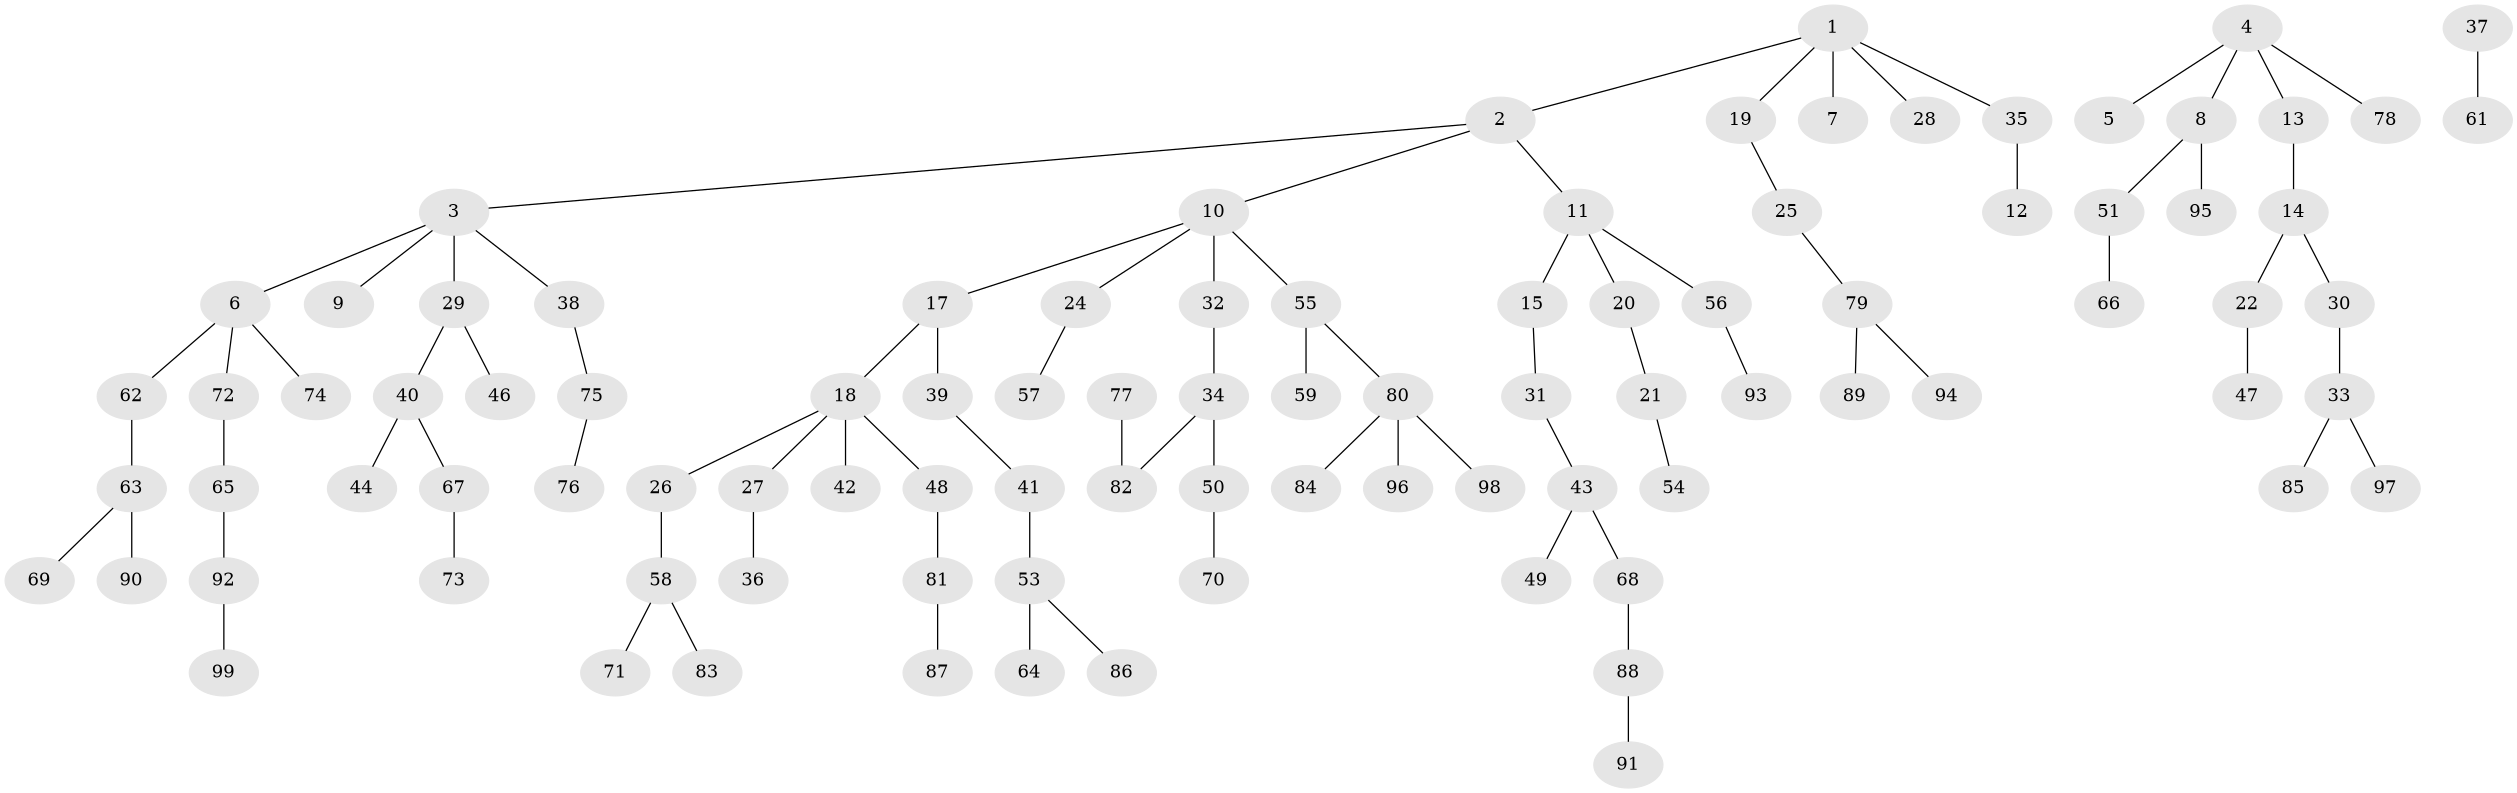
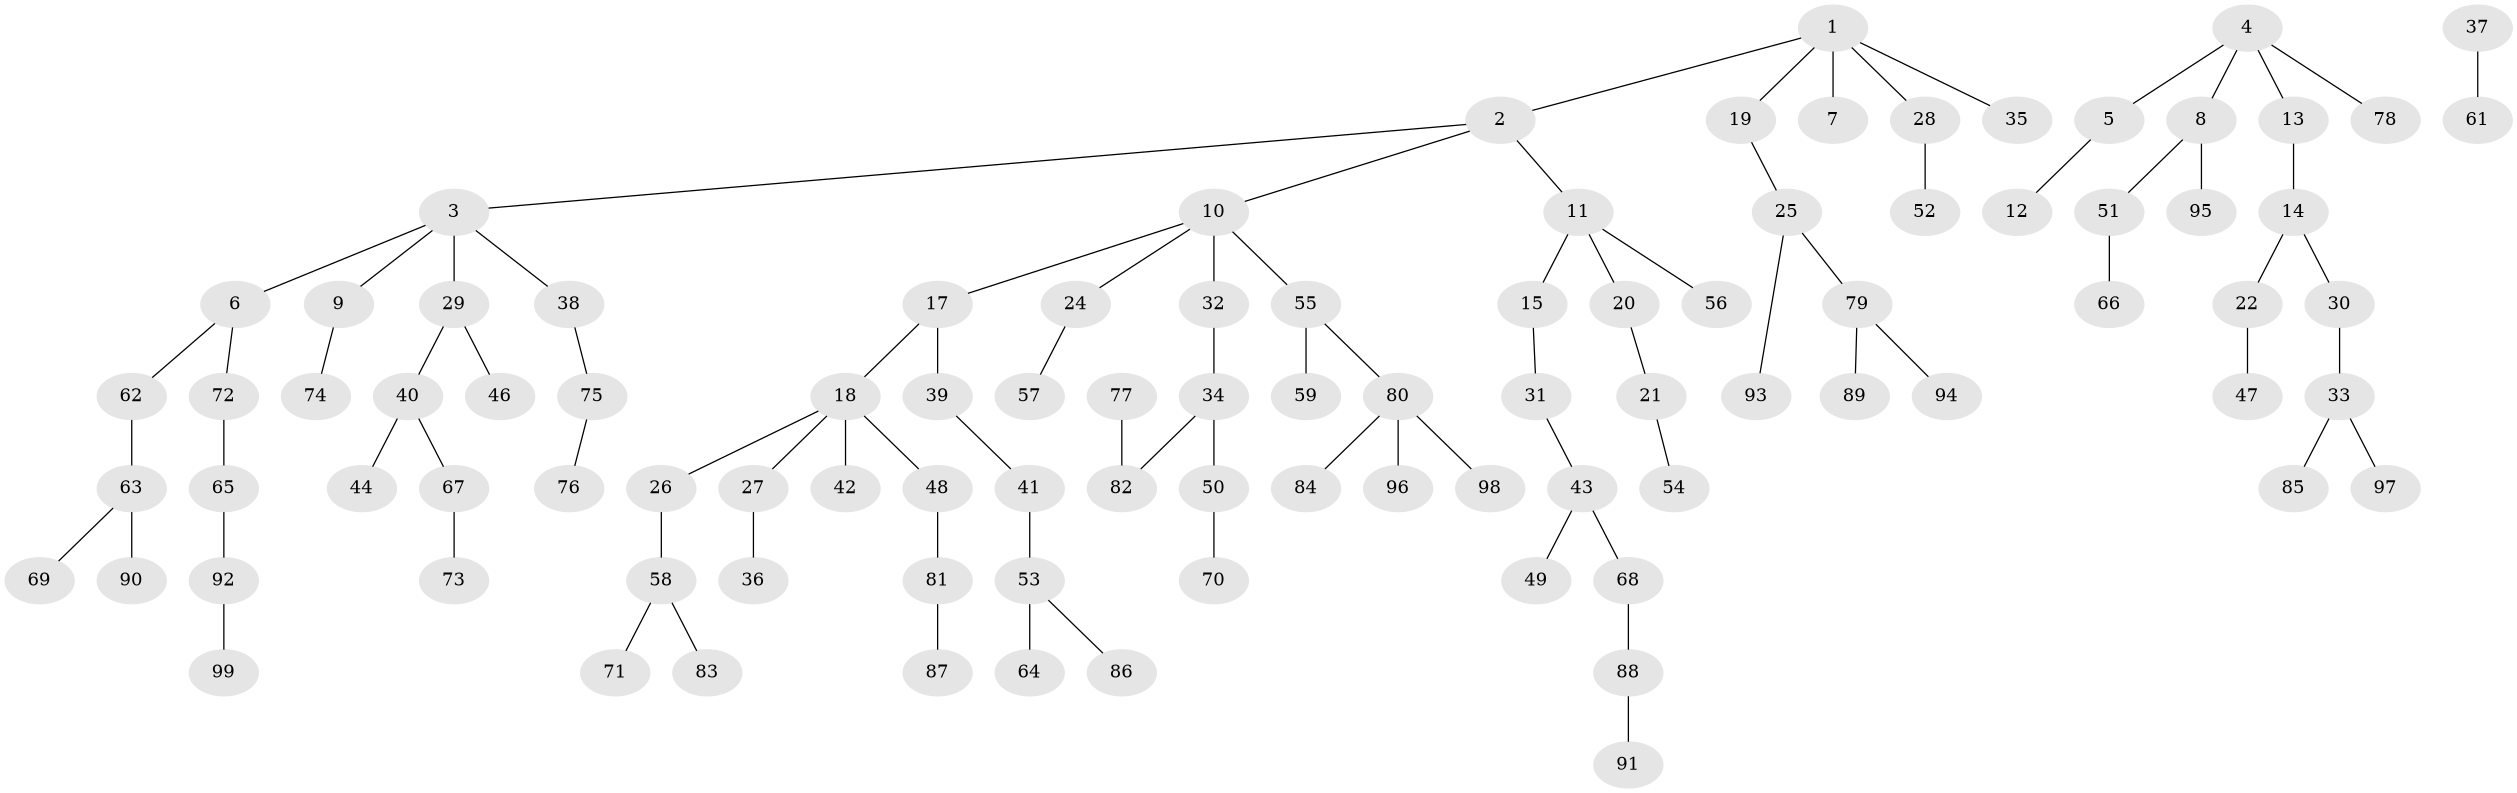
edge "35" -- "12": now "5" -- "12"
node "52": added
edge "6" -- "74": now "9" -- "74"
edge "56" -- "93": now "25" -- "93"
